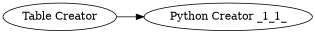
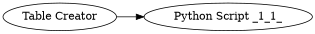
node "Python Creator _1_1_": label "Python Creator _1_1_" -> "Python Script _1_1_"
